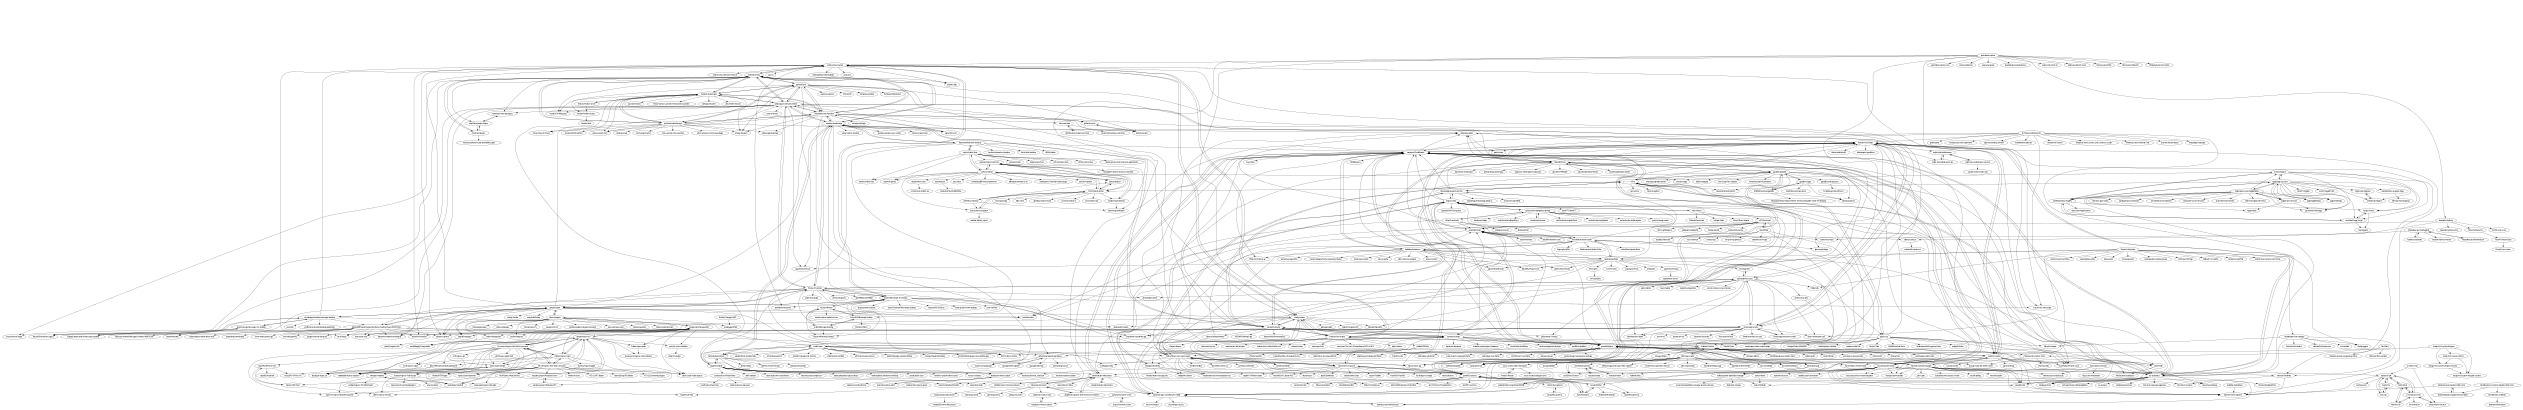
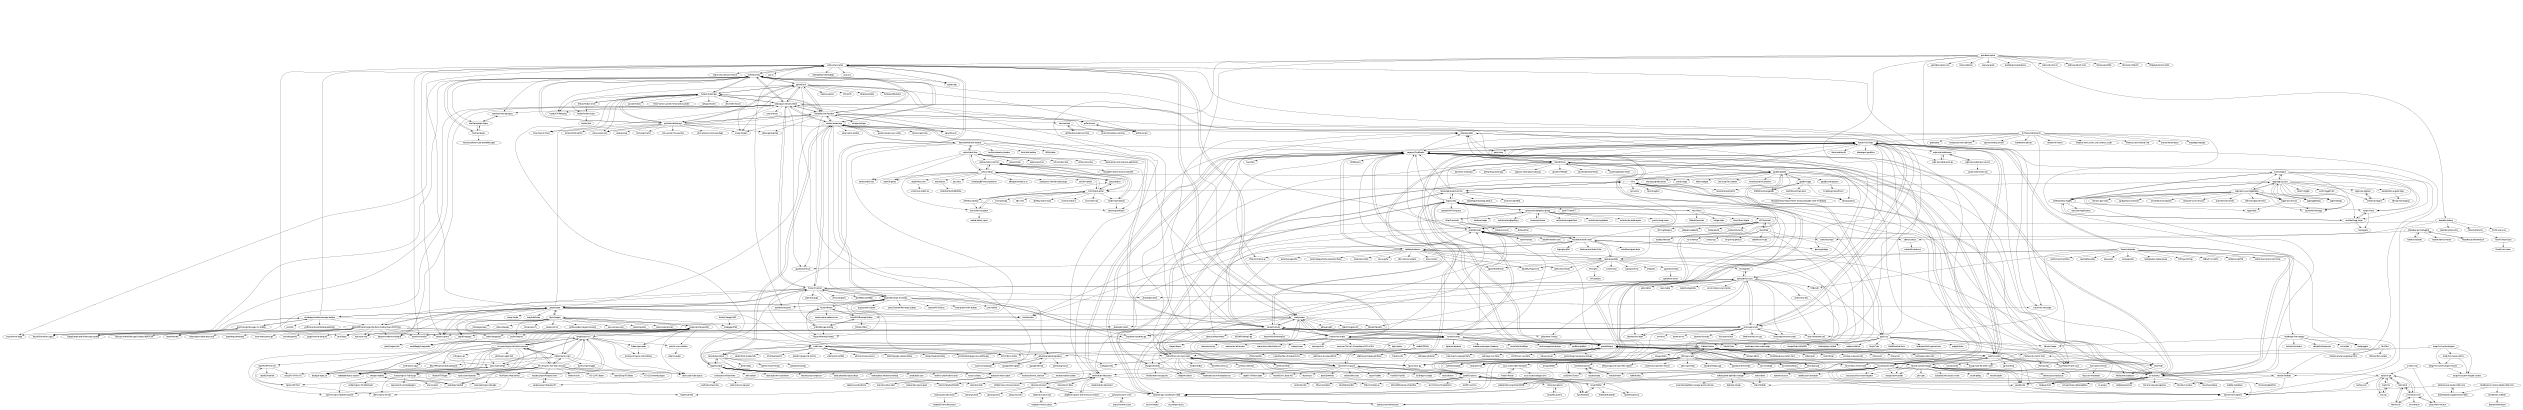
edge "sindresorhus/alfy" -> "princejwesley/Mancy": now "bayleeadamoss/zazu" -> "princejwesley/Mancy"
